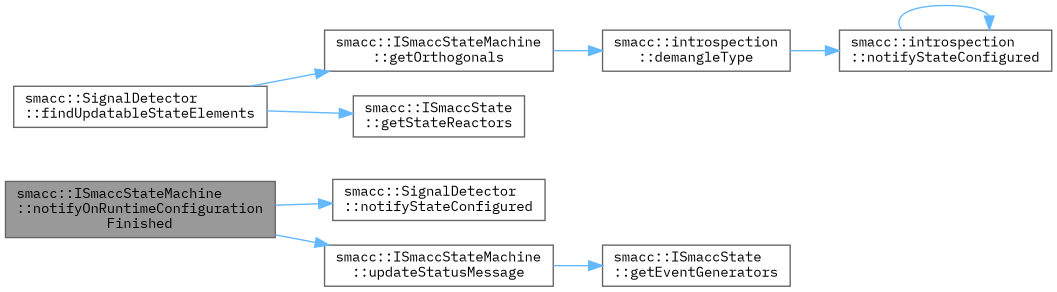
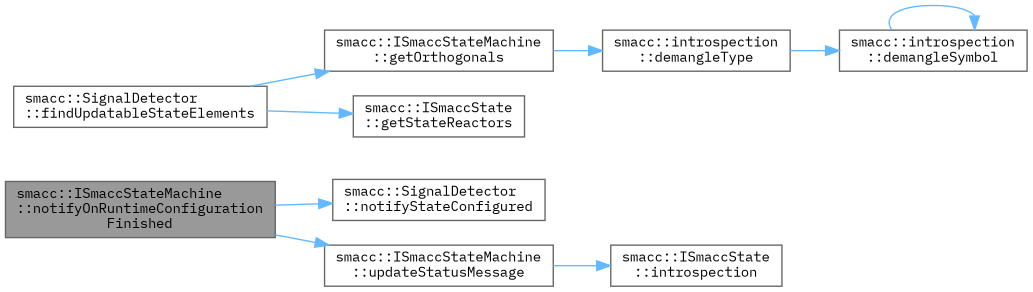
node "smacc::introspection ::notifyStateConfigured": label "smacc::introspection ::notifyStateConfigured" -> "smacc::introspection ::demangleSymbol"
node "smacc::ISmaccState ::getEventGenerators": label "smacc::ISmaccState ::getEventGenerators" -> "smacc::ISmaccState ::introspection"
